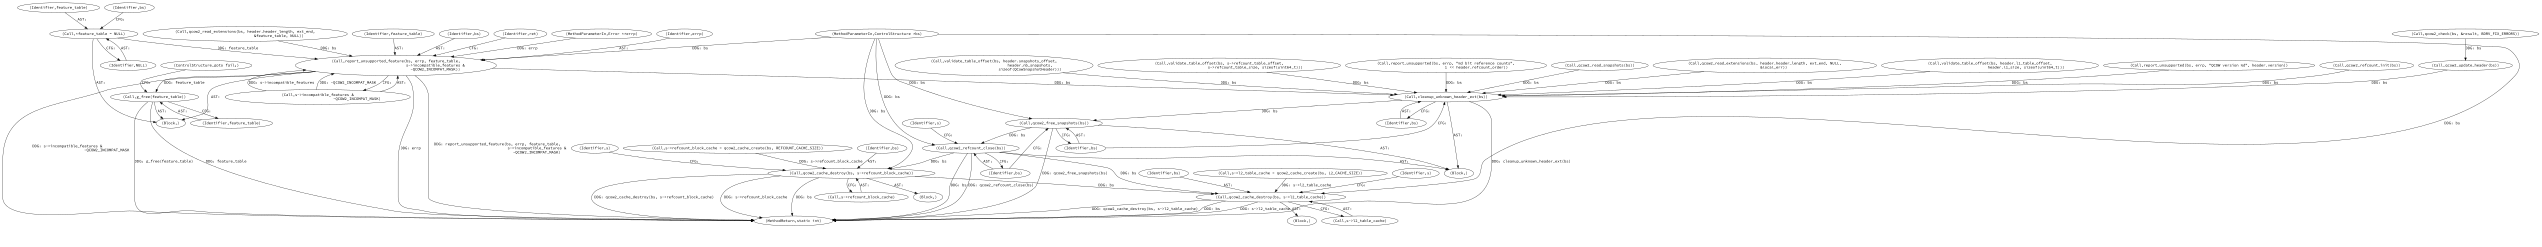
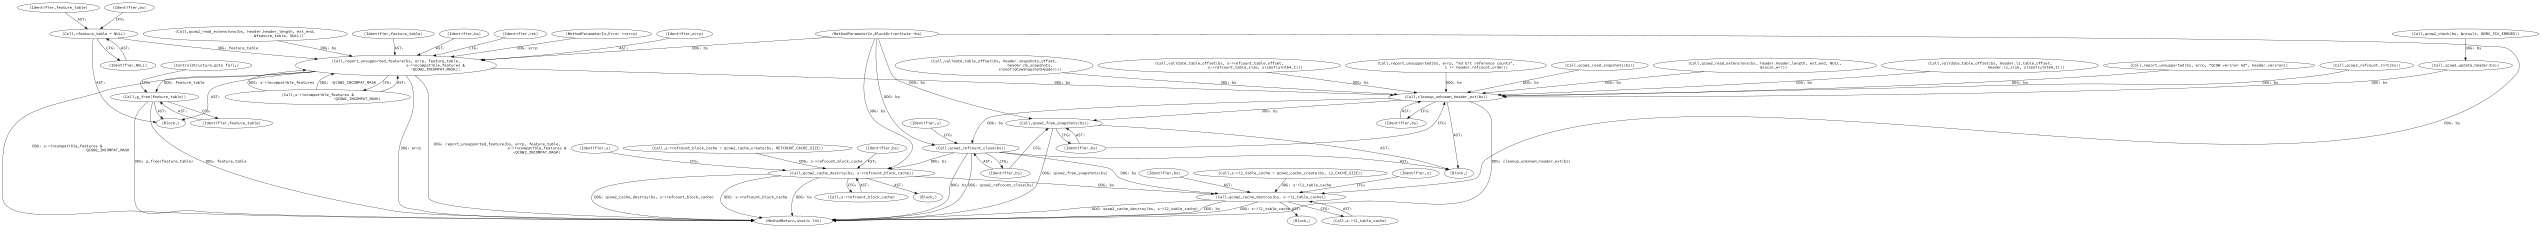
node "(MethodParameterIn,ControlStructure *bs)": label "(MethodParameterIn,ControlStructure *bs)" -> "(MethodParameterIn,BlockDriverState *bs)"
edge "(Call,qcow2_free_snapshots(bs))" -> "(Call,qcow2_refcount_close(bs))": now "(Call,cleanup_unknown_header_ext(bs))" -> "(Call,qcow2_refcount_close(bs))"
